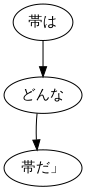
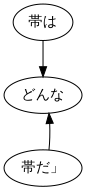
edge "どんな" -> "帯だ」": reversed
